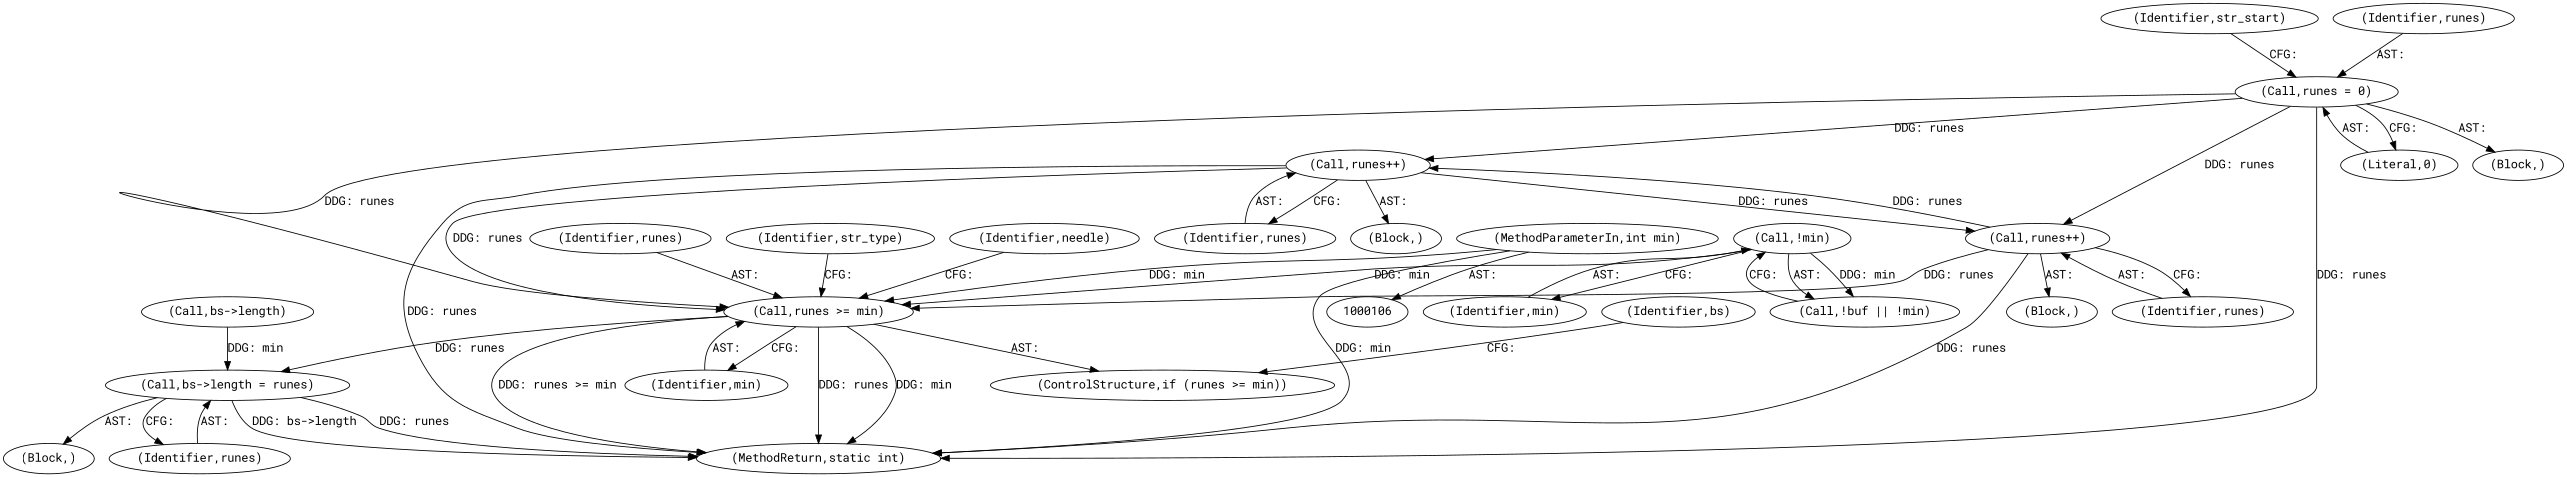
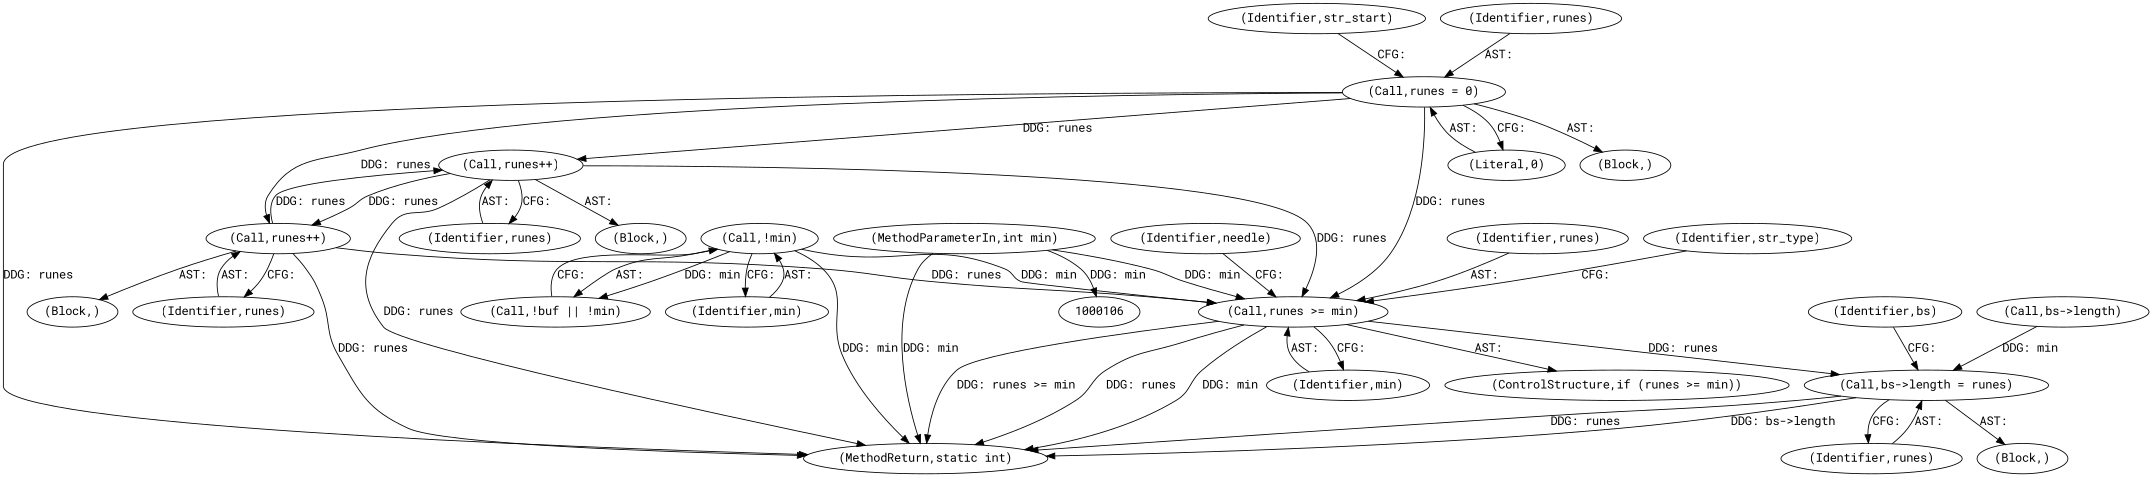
edge "(MethodParameterIn,int min)" -> "1000106": label "AST: " -> "DDG: min"
edge "(Call,!min)" -> "(MethodReturn,static int)": added, label "DDG: min"
edge "(Identifier,bs)" -> "(ControlStructure,if (runes >= min))": now "(Identifier,bs)" -> "(Call,bs->length = runes)"
